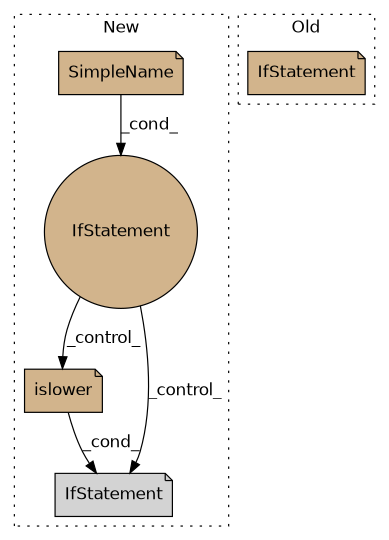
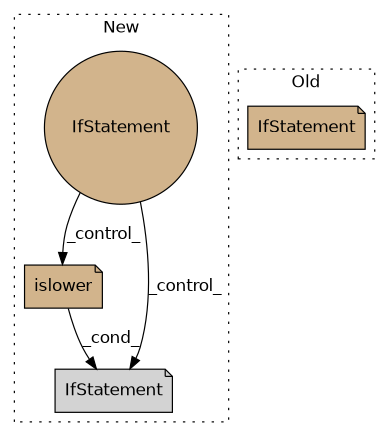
node "SimpleName": removed
